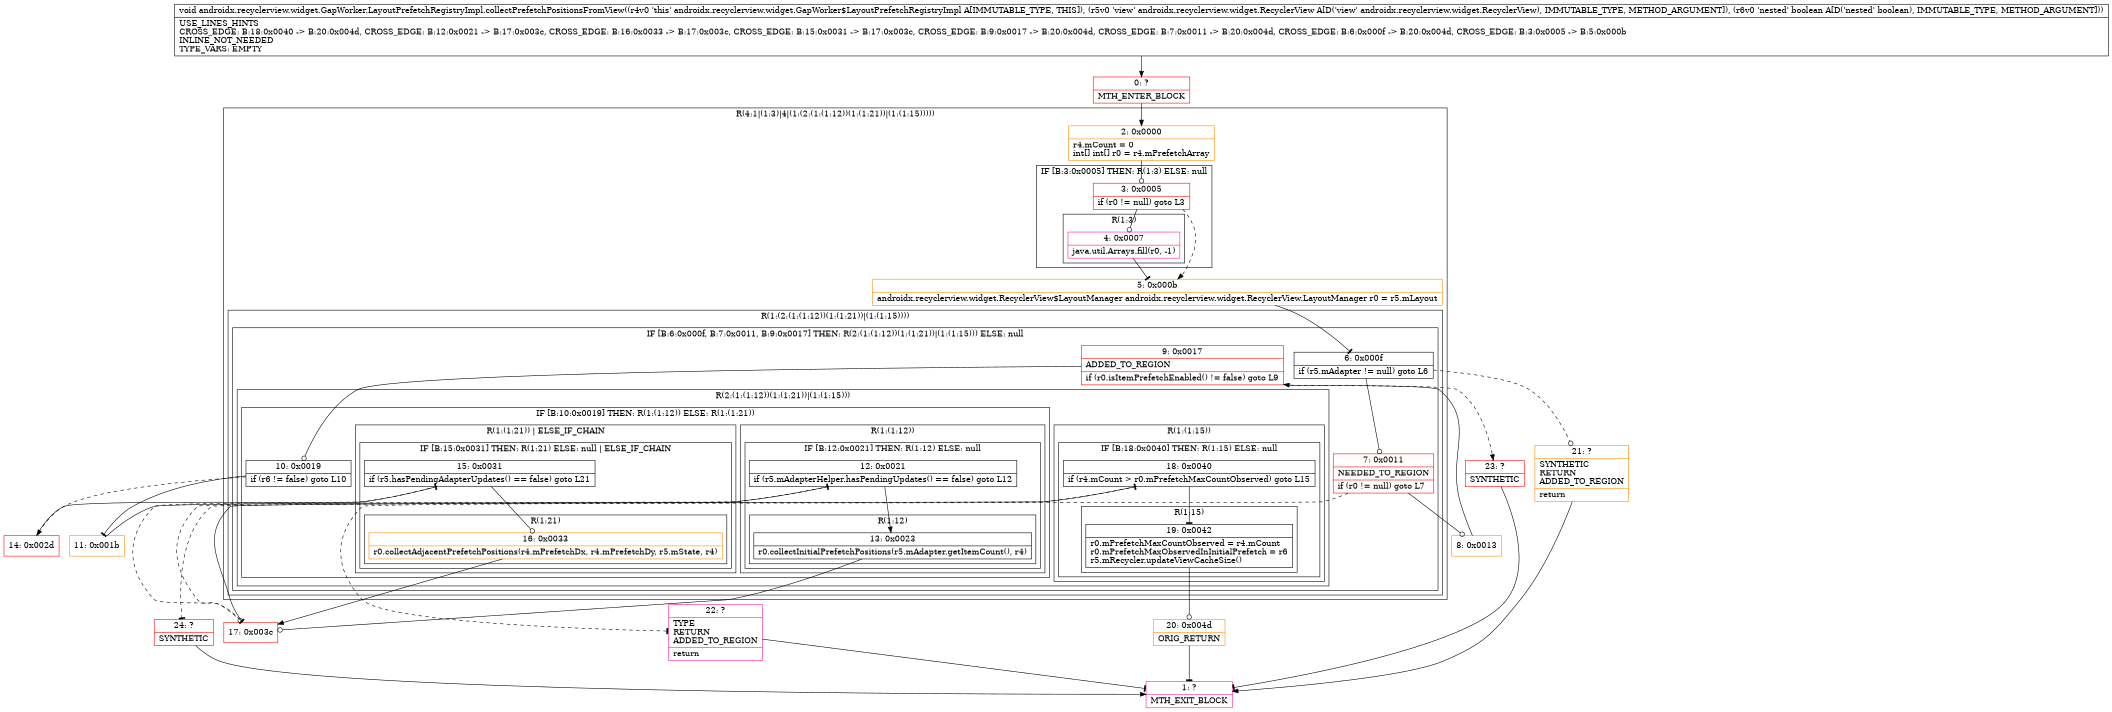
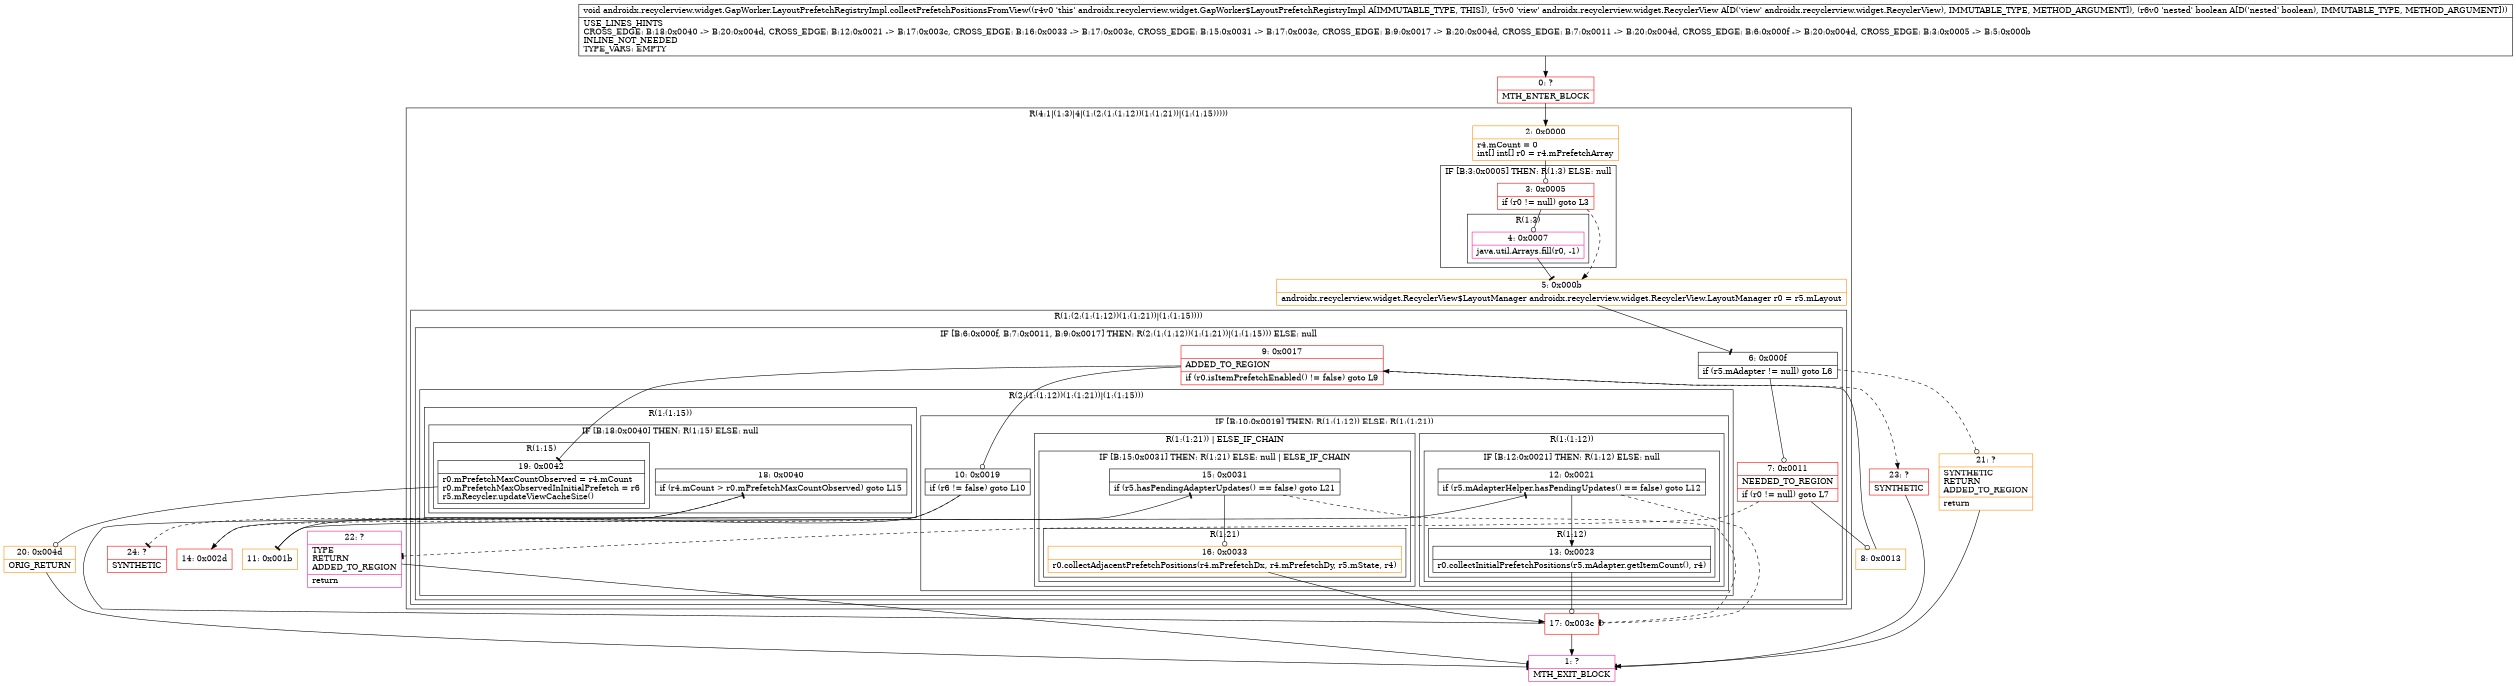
edge "18: 0x0040" -> "19: 0x0042": now "9: 0x0017" -> "19: 0x0042"
edge "24: ?" -> "1: ?": now "17: 0x003c" -> "1: ?"
